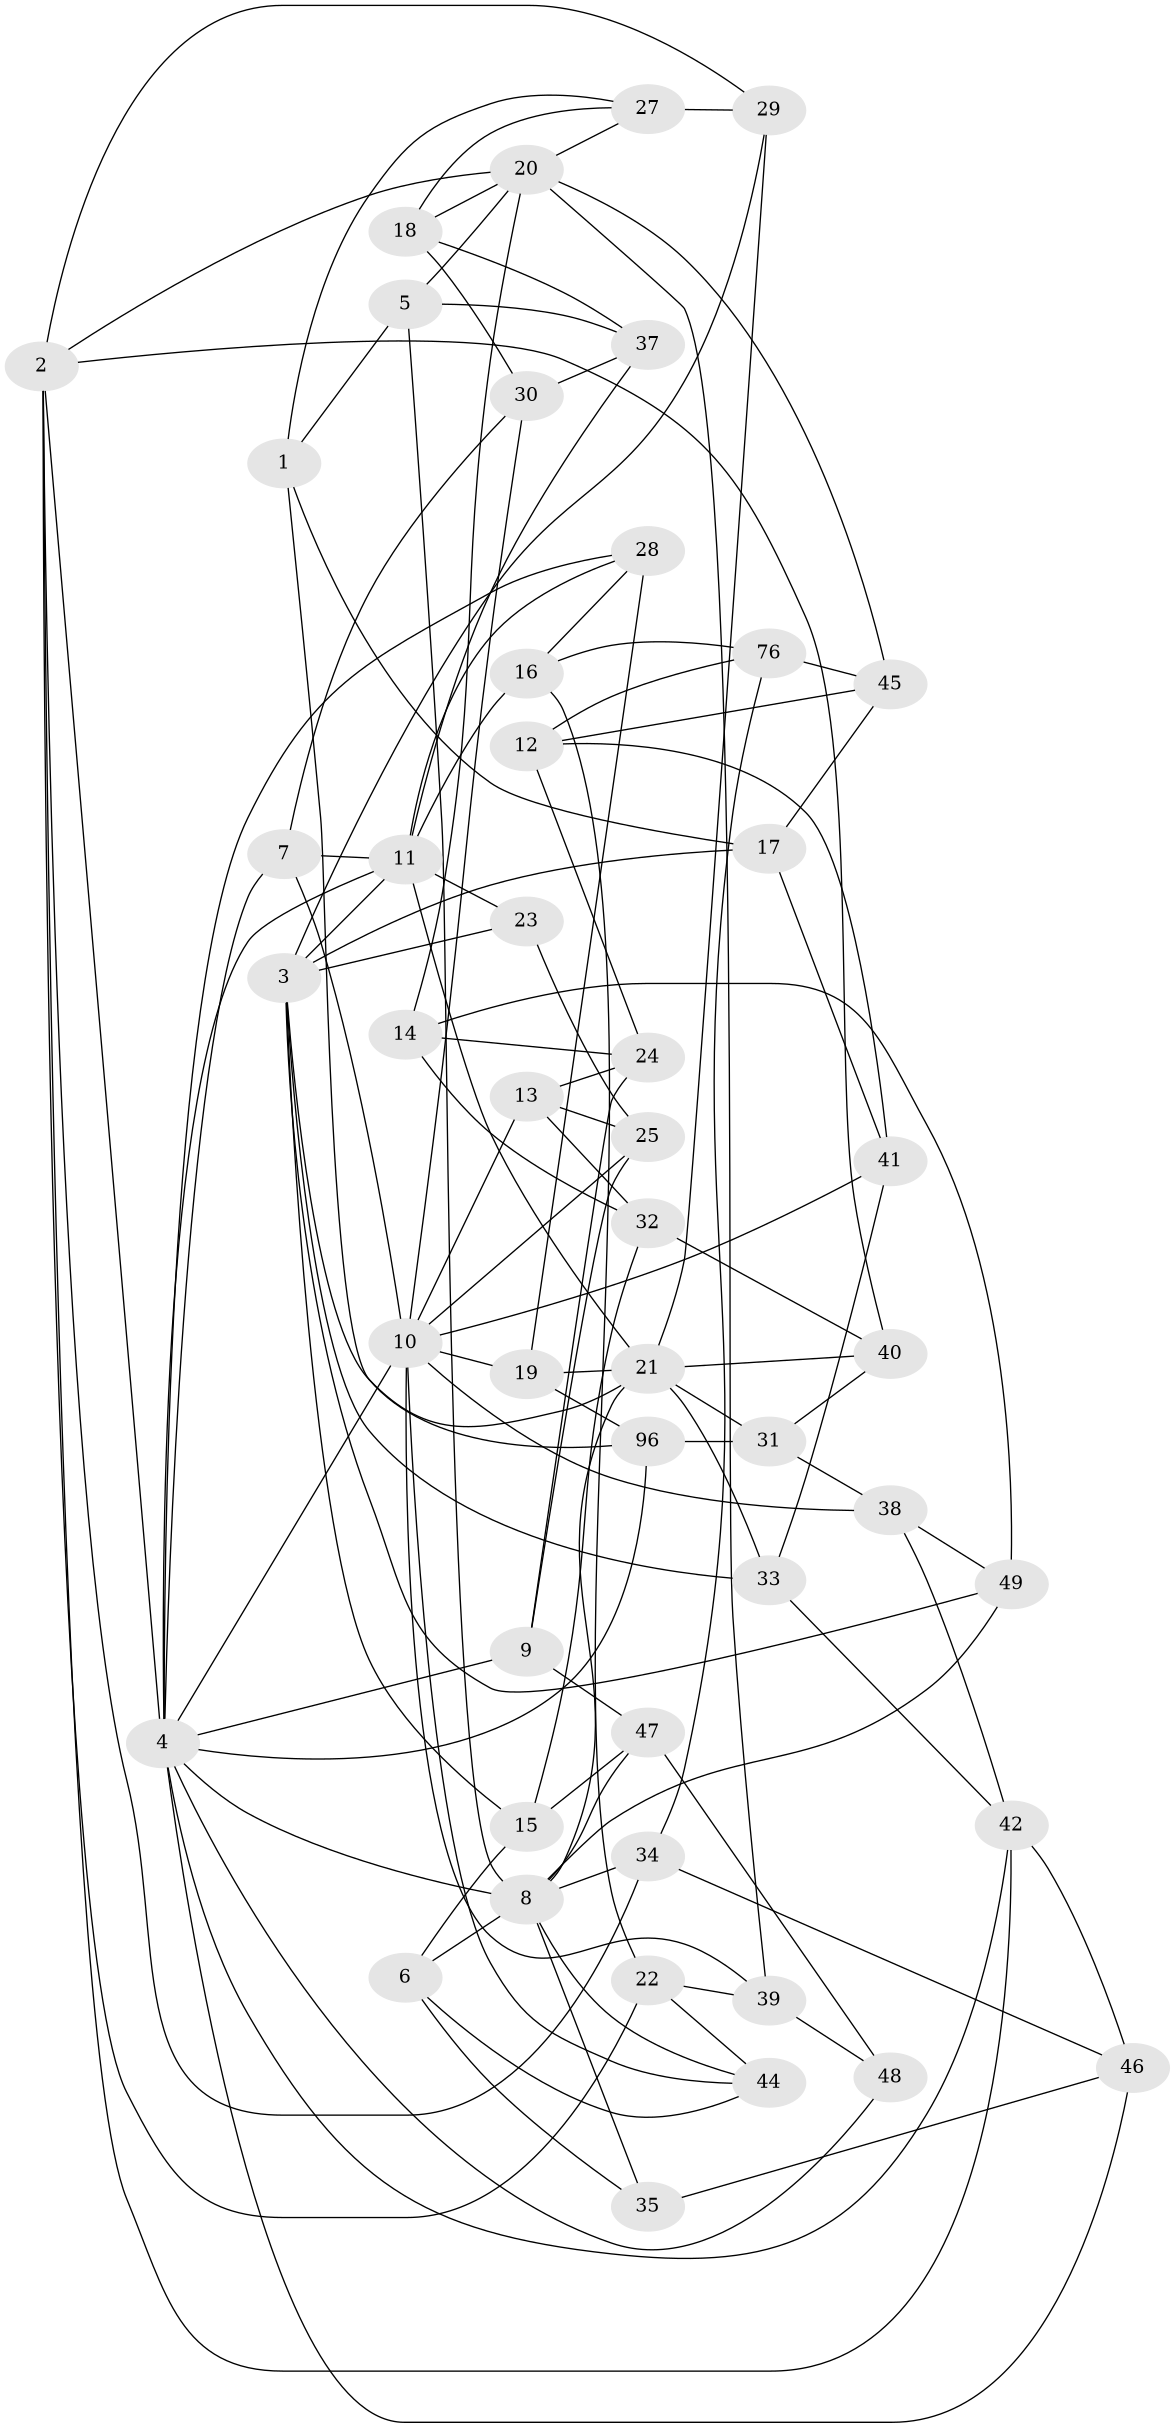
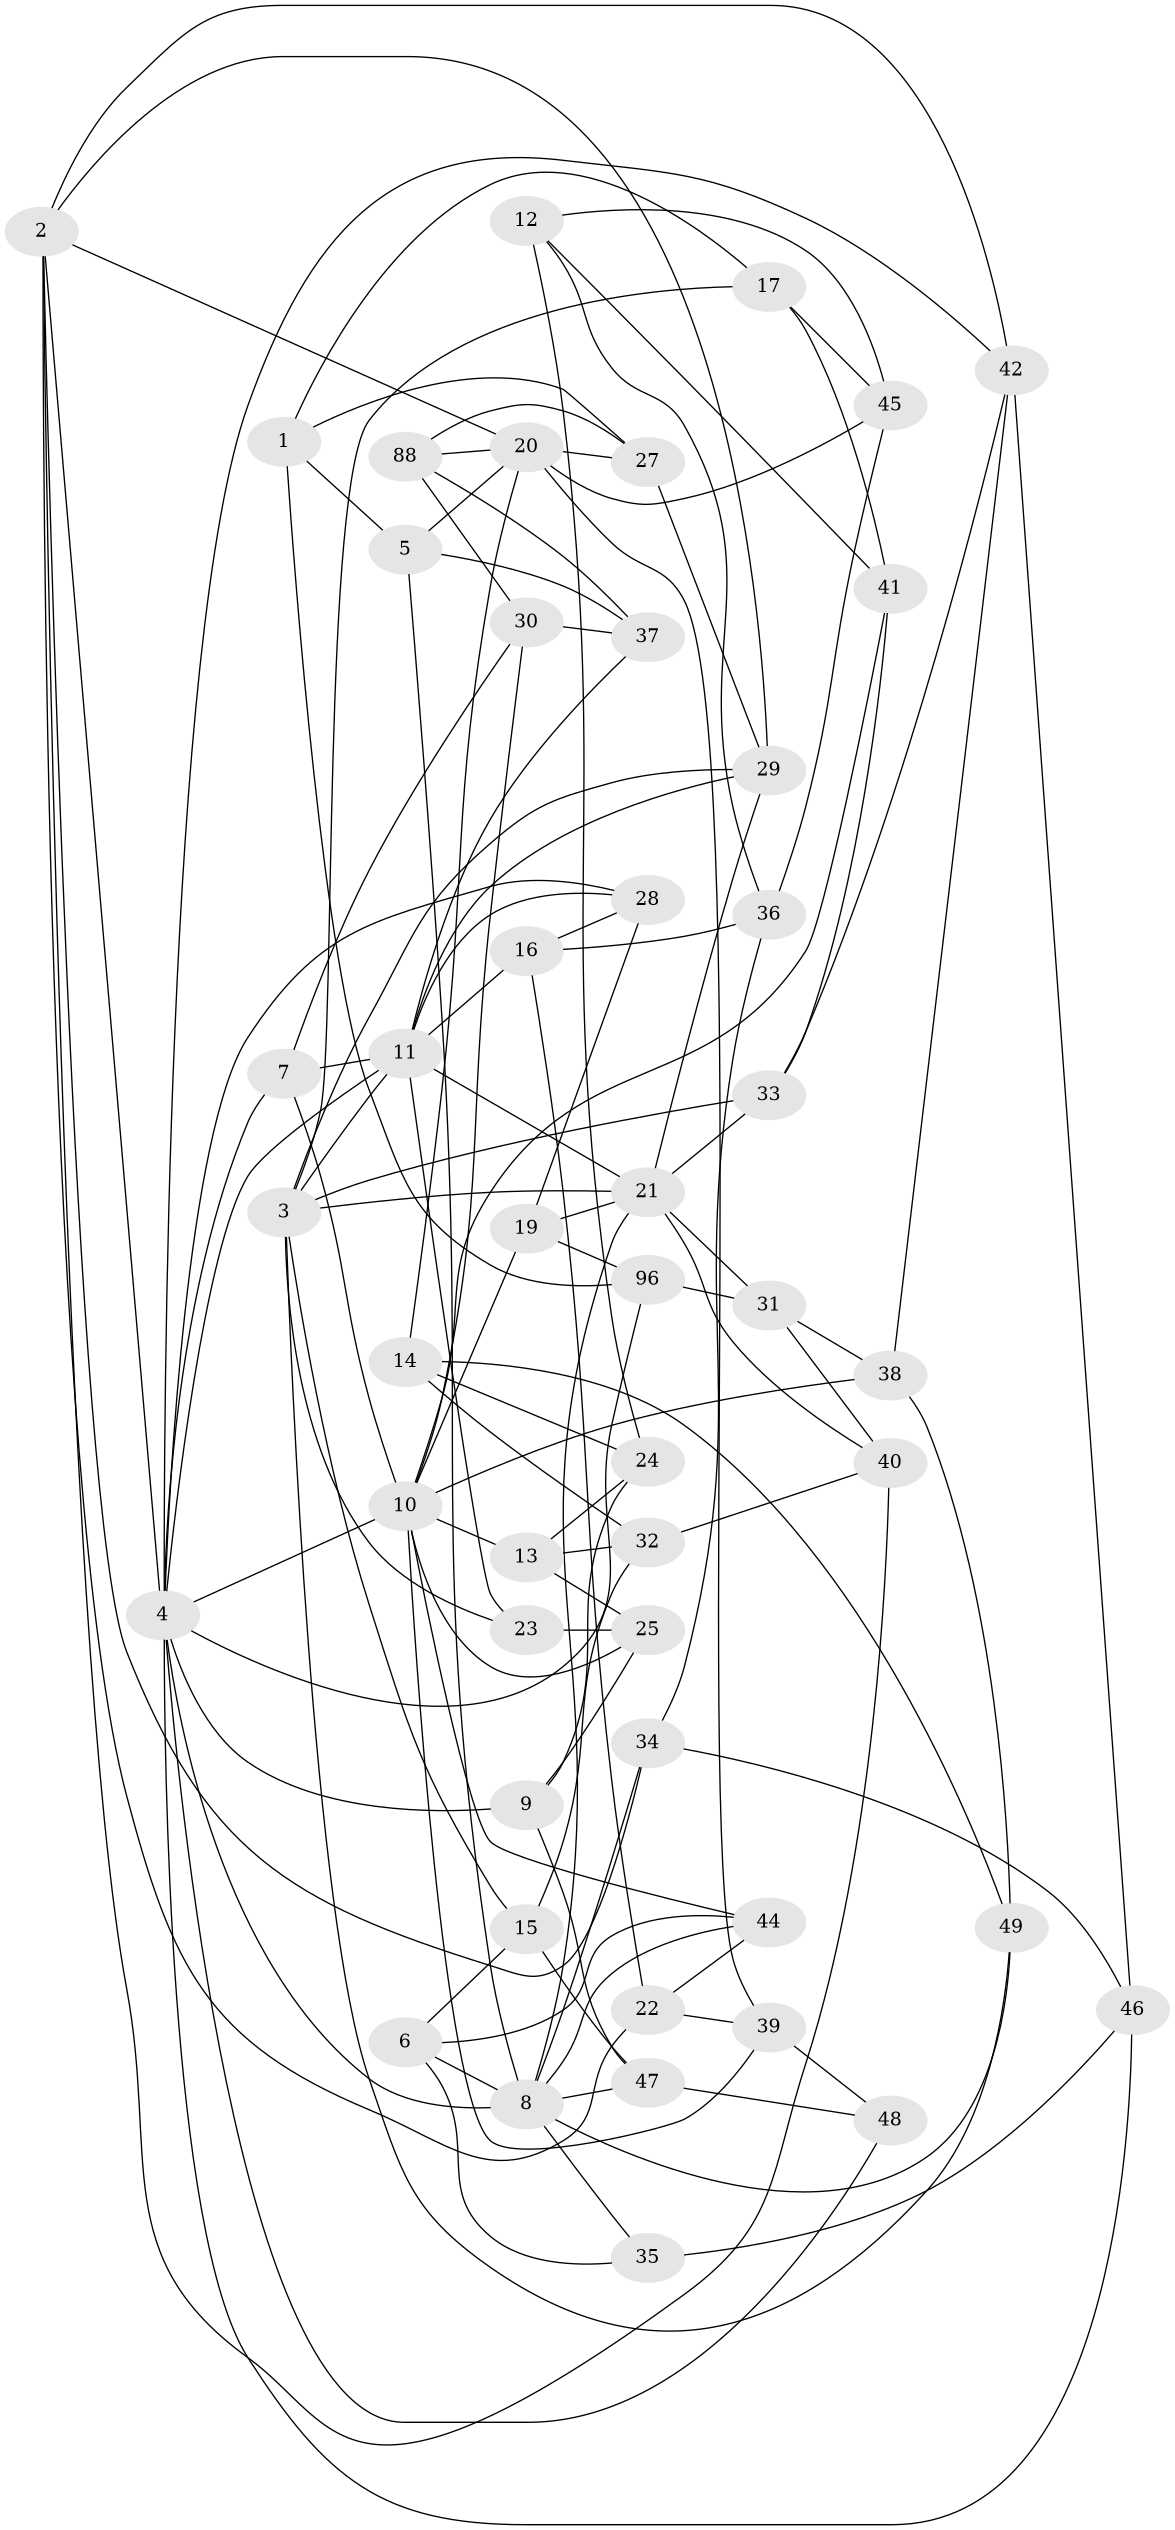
node "18": label "18" -> "88"
node "76": label "76" -> "36"
edge "29" -- "11": added
